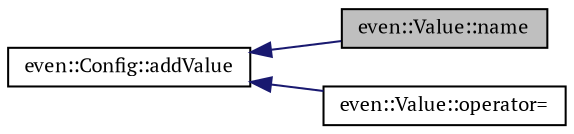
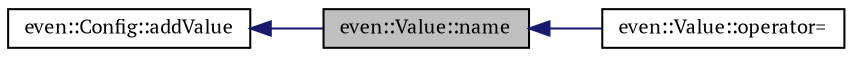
edge "even::Value::operator=" -> "even::Config::addValue": now "even::Value::operator=" -> "even::Value::name"
